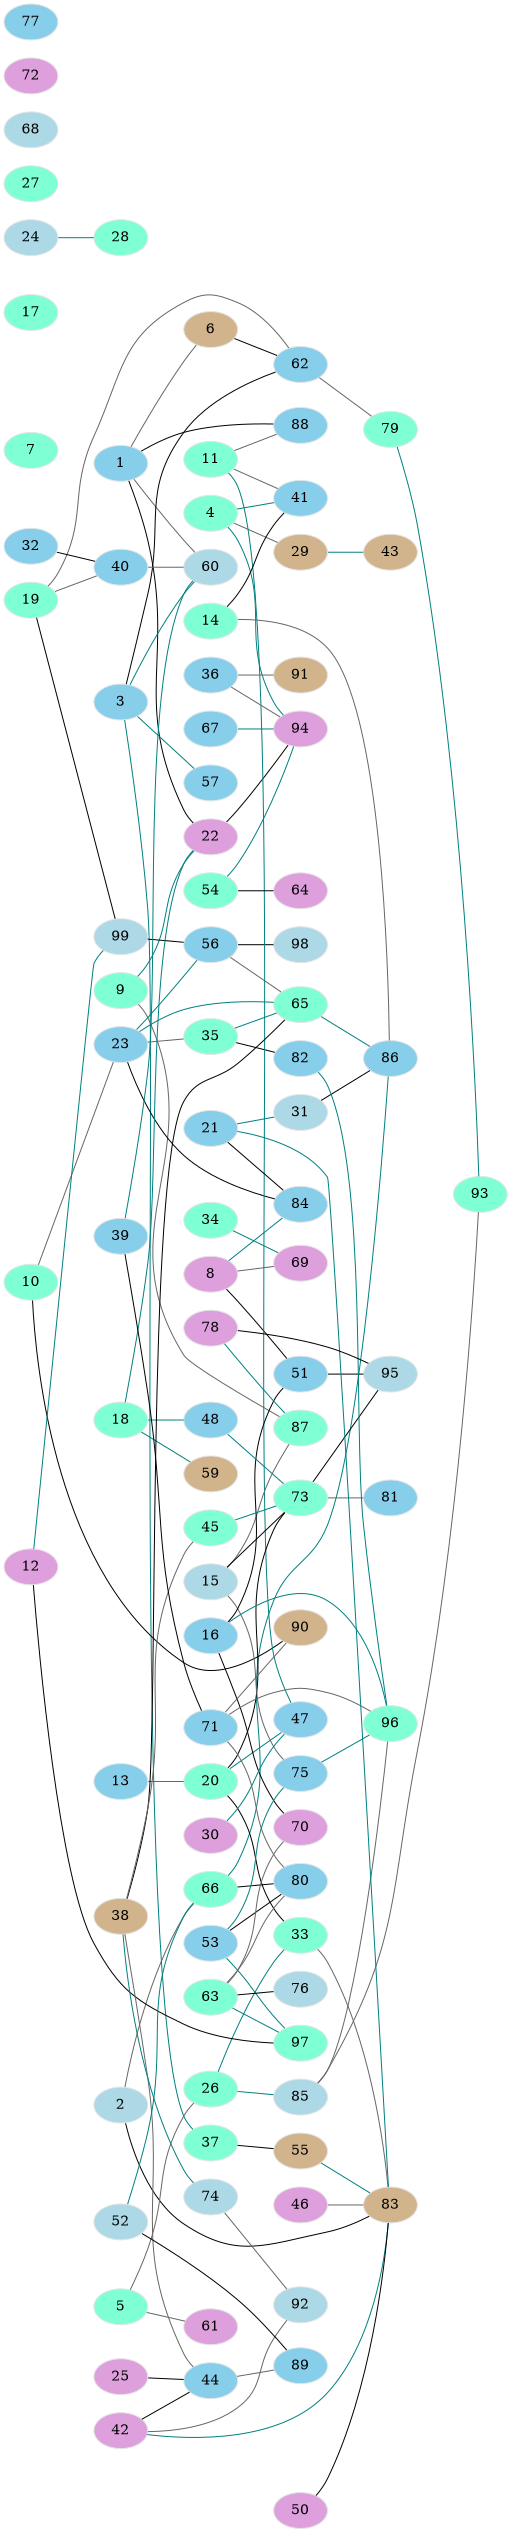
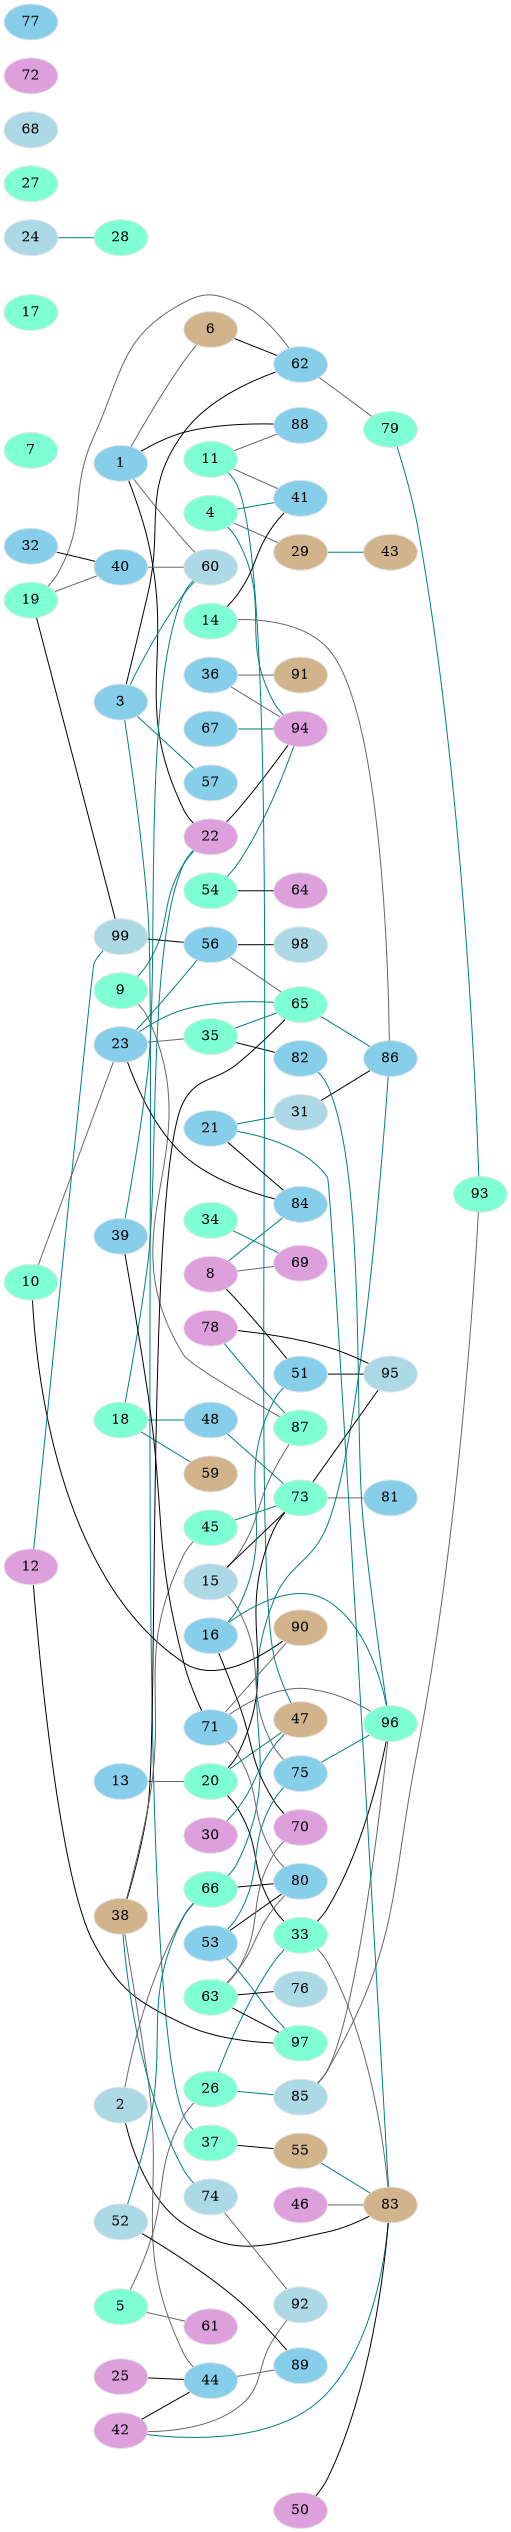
edge "51" -- "16": color black -> teal
node "47": fillcolor skyblue -> tan
edge "96" -- "33": added
edge "63" -- "97": color teal -> black
